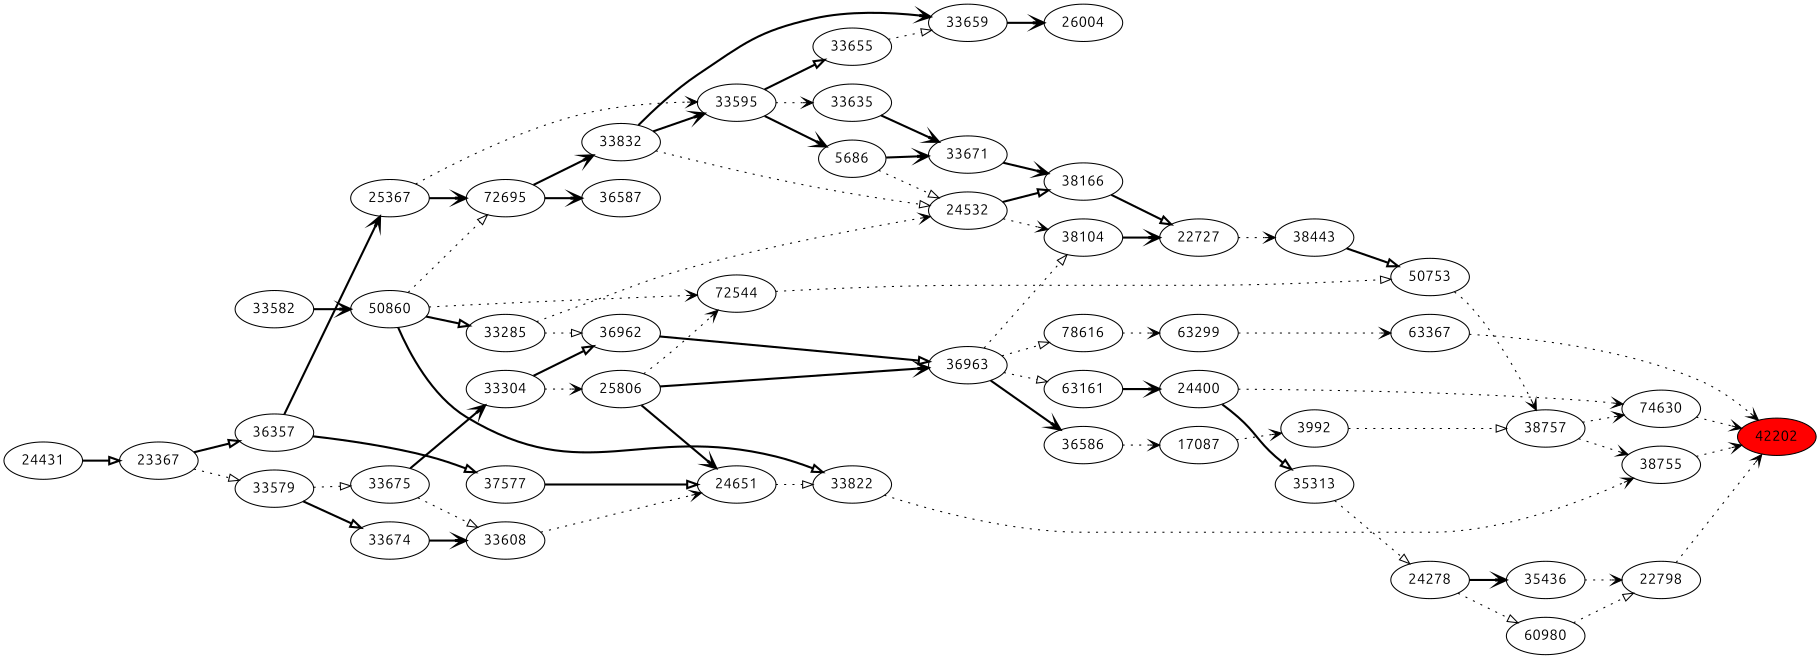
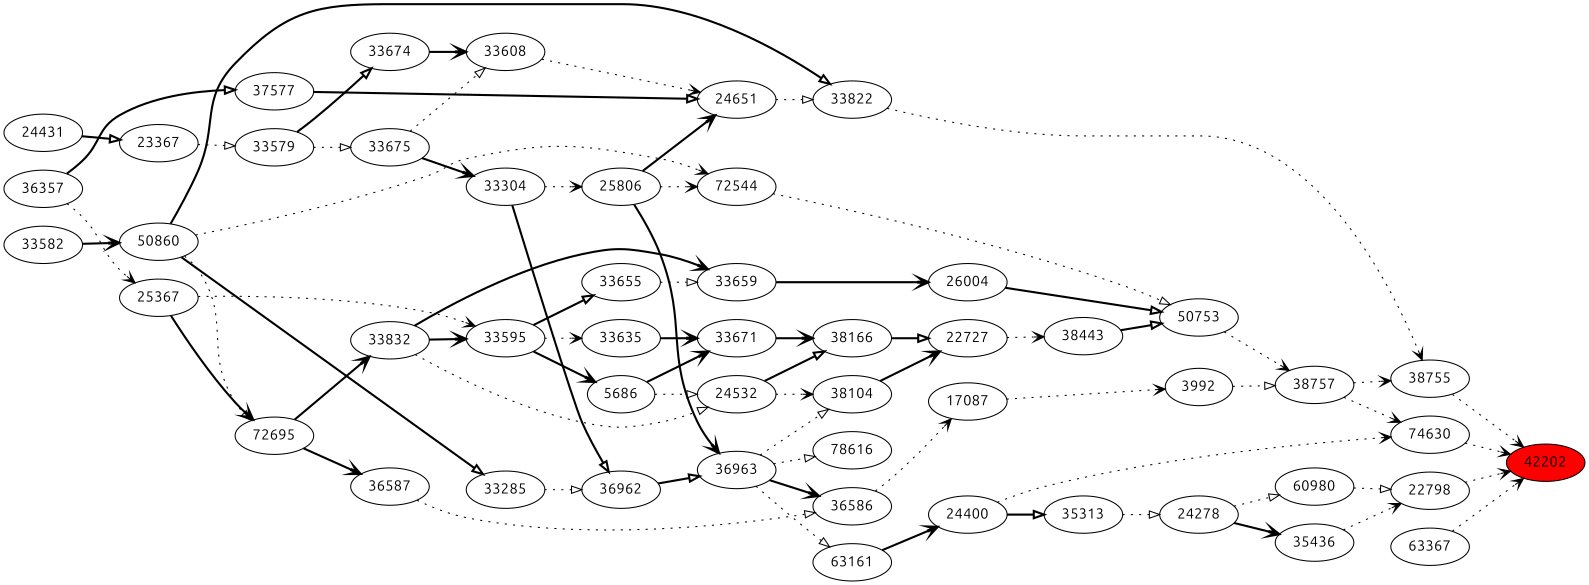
edge "33285" -> "24532": removed
edge "26004" -> "50753": added
edge "36357" -> "25367": style bold -> dotted
node "63299": removed
edge "23367" -> "36357": removed
edge "36587" -> "36586": added
